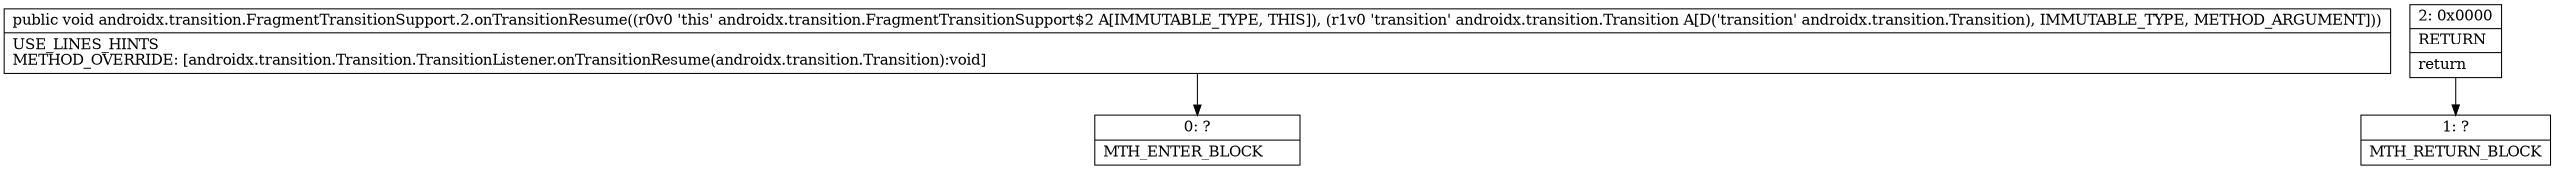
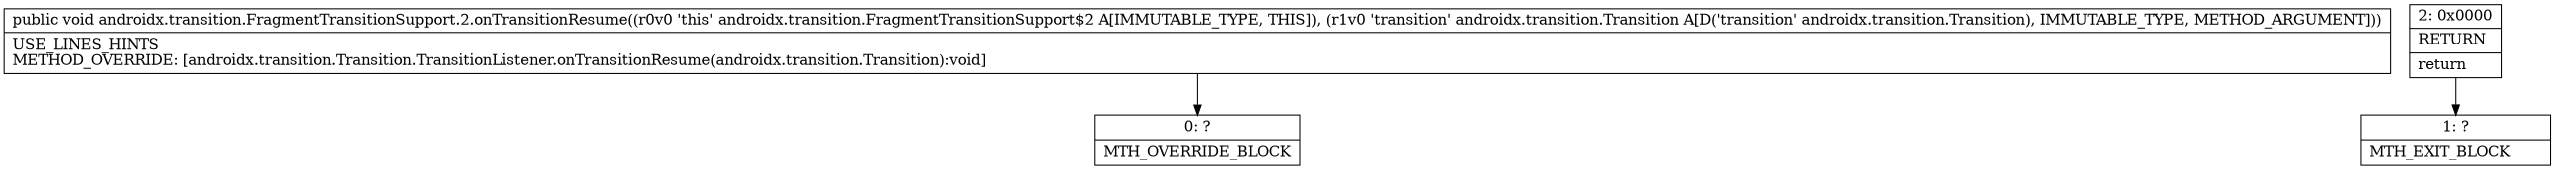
node "0: ?": text "MTH_ENTER_BLOCK" -> "MTH_OVERRIDE_BLOCK"
node "1: ?": text "MTH_RETURN_BLOCK" -> "MTH_EXIT_BLOCK"
